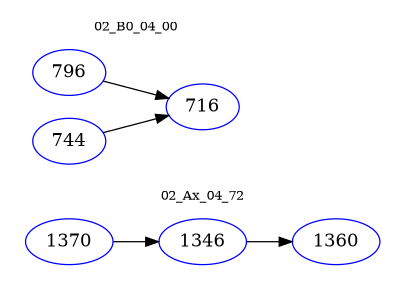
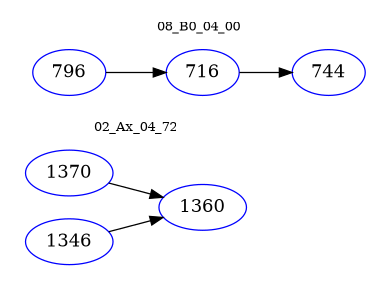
cluster "02_B0_04_00": label "02_B0_04_00" -> "08_B0_04_00"
edge "744" -> "716": reversed
edge "1370" -> "1346": now "1370" -> "1360"
